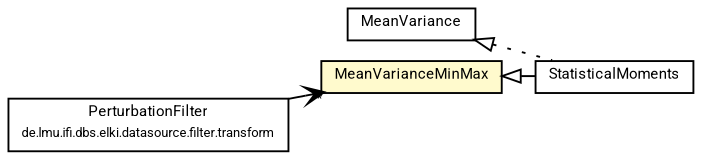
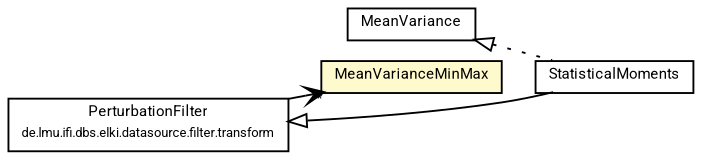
edge "StatisticalMoments" -> "MeanVarianceMinMax": now "StatisticalMoments" -> "PerturbationFilter"
